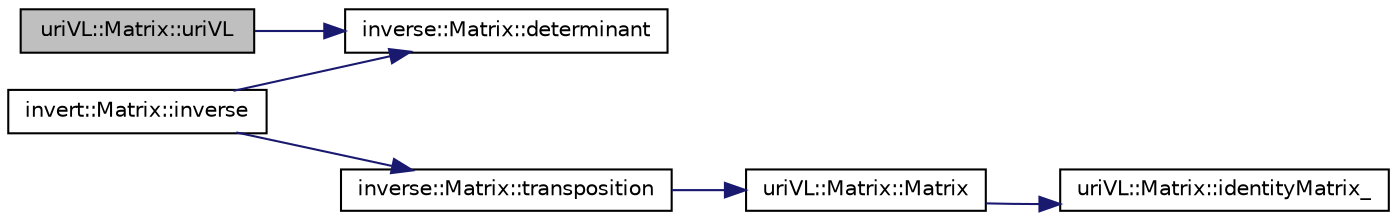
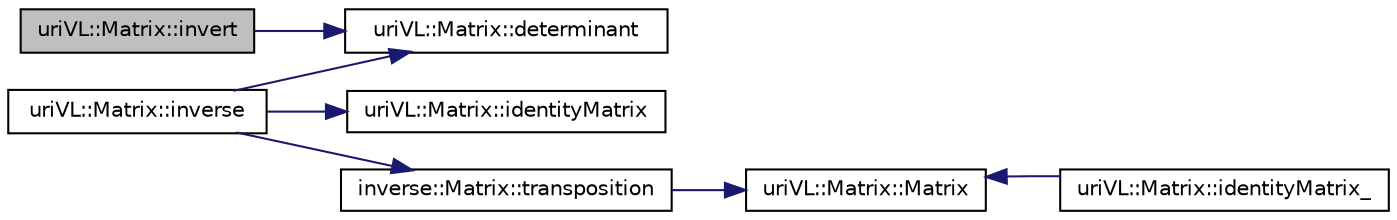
node "uriVL::Matrix::uriVL": label "uriVL::Matrix::uriVL" -> "uriVL::Matrix::invert"
node "inverse::Matrix::determinant": label "inverse::Matrix::determinant" -> "uriVL::Matrix::determinant"
node "invert::Matrix::inverse": label "invert::Matrix::inverse" -> "uriVL::Matrix::inverse"
node "uriVL::Matrix::identityMatrix": added
edge "uriVL::Matrix::Matrix" -> "uriVL::Matrix::identityMatrix_": reversed
